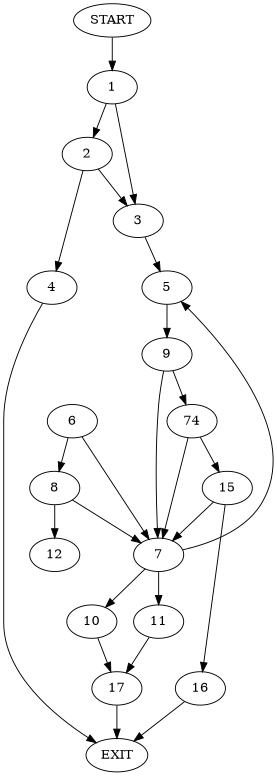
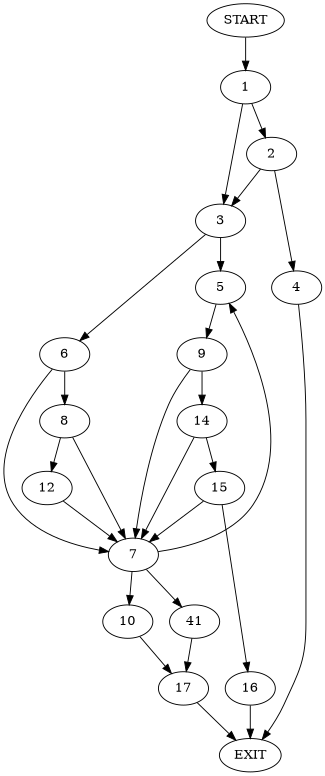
edge "3" -> "6": added
node "74": label "74" -> "14"
edge "12" -> "7": added
node "11": label "11" -> "41"
